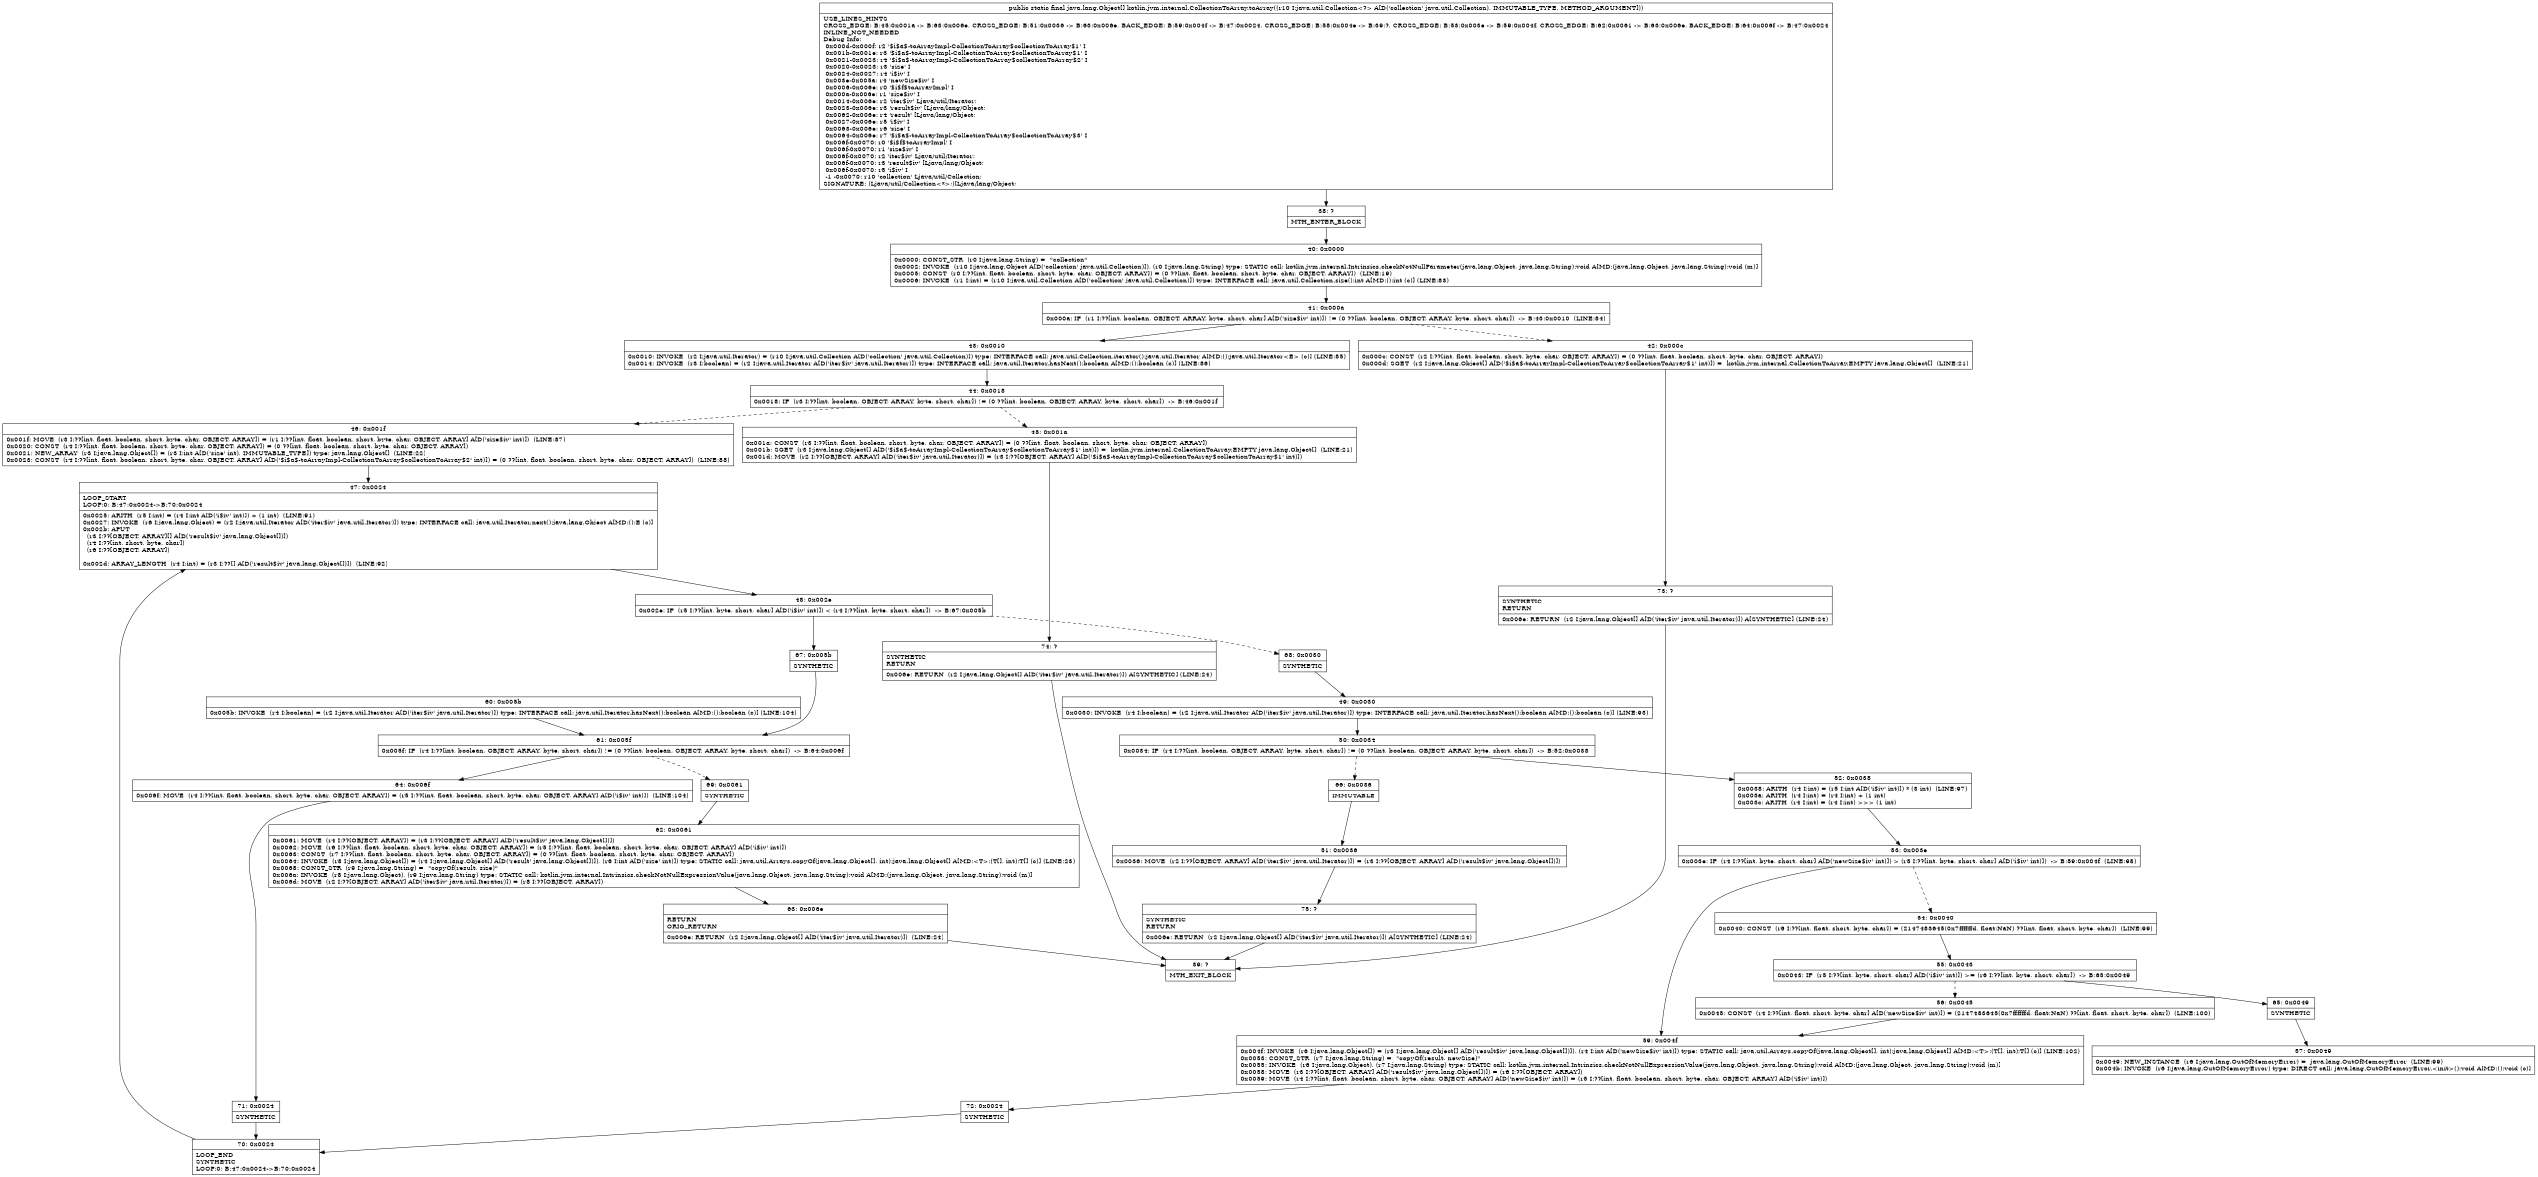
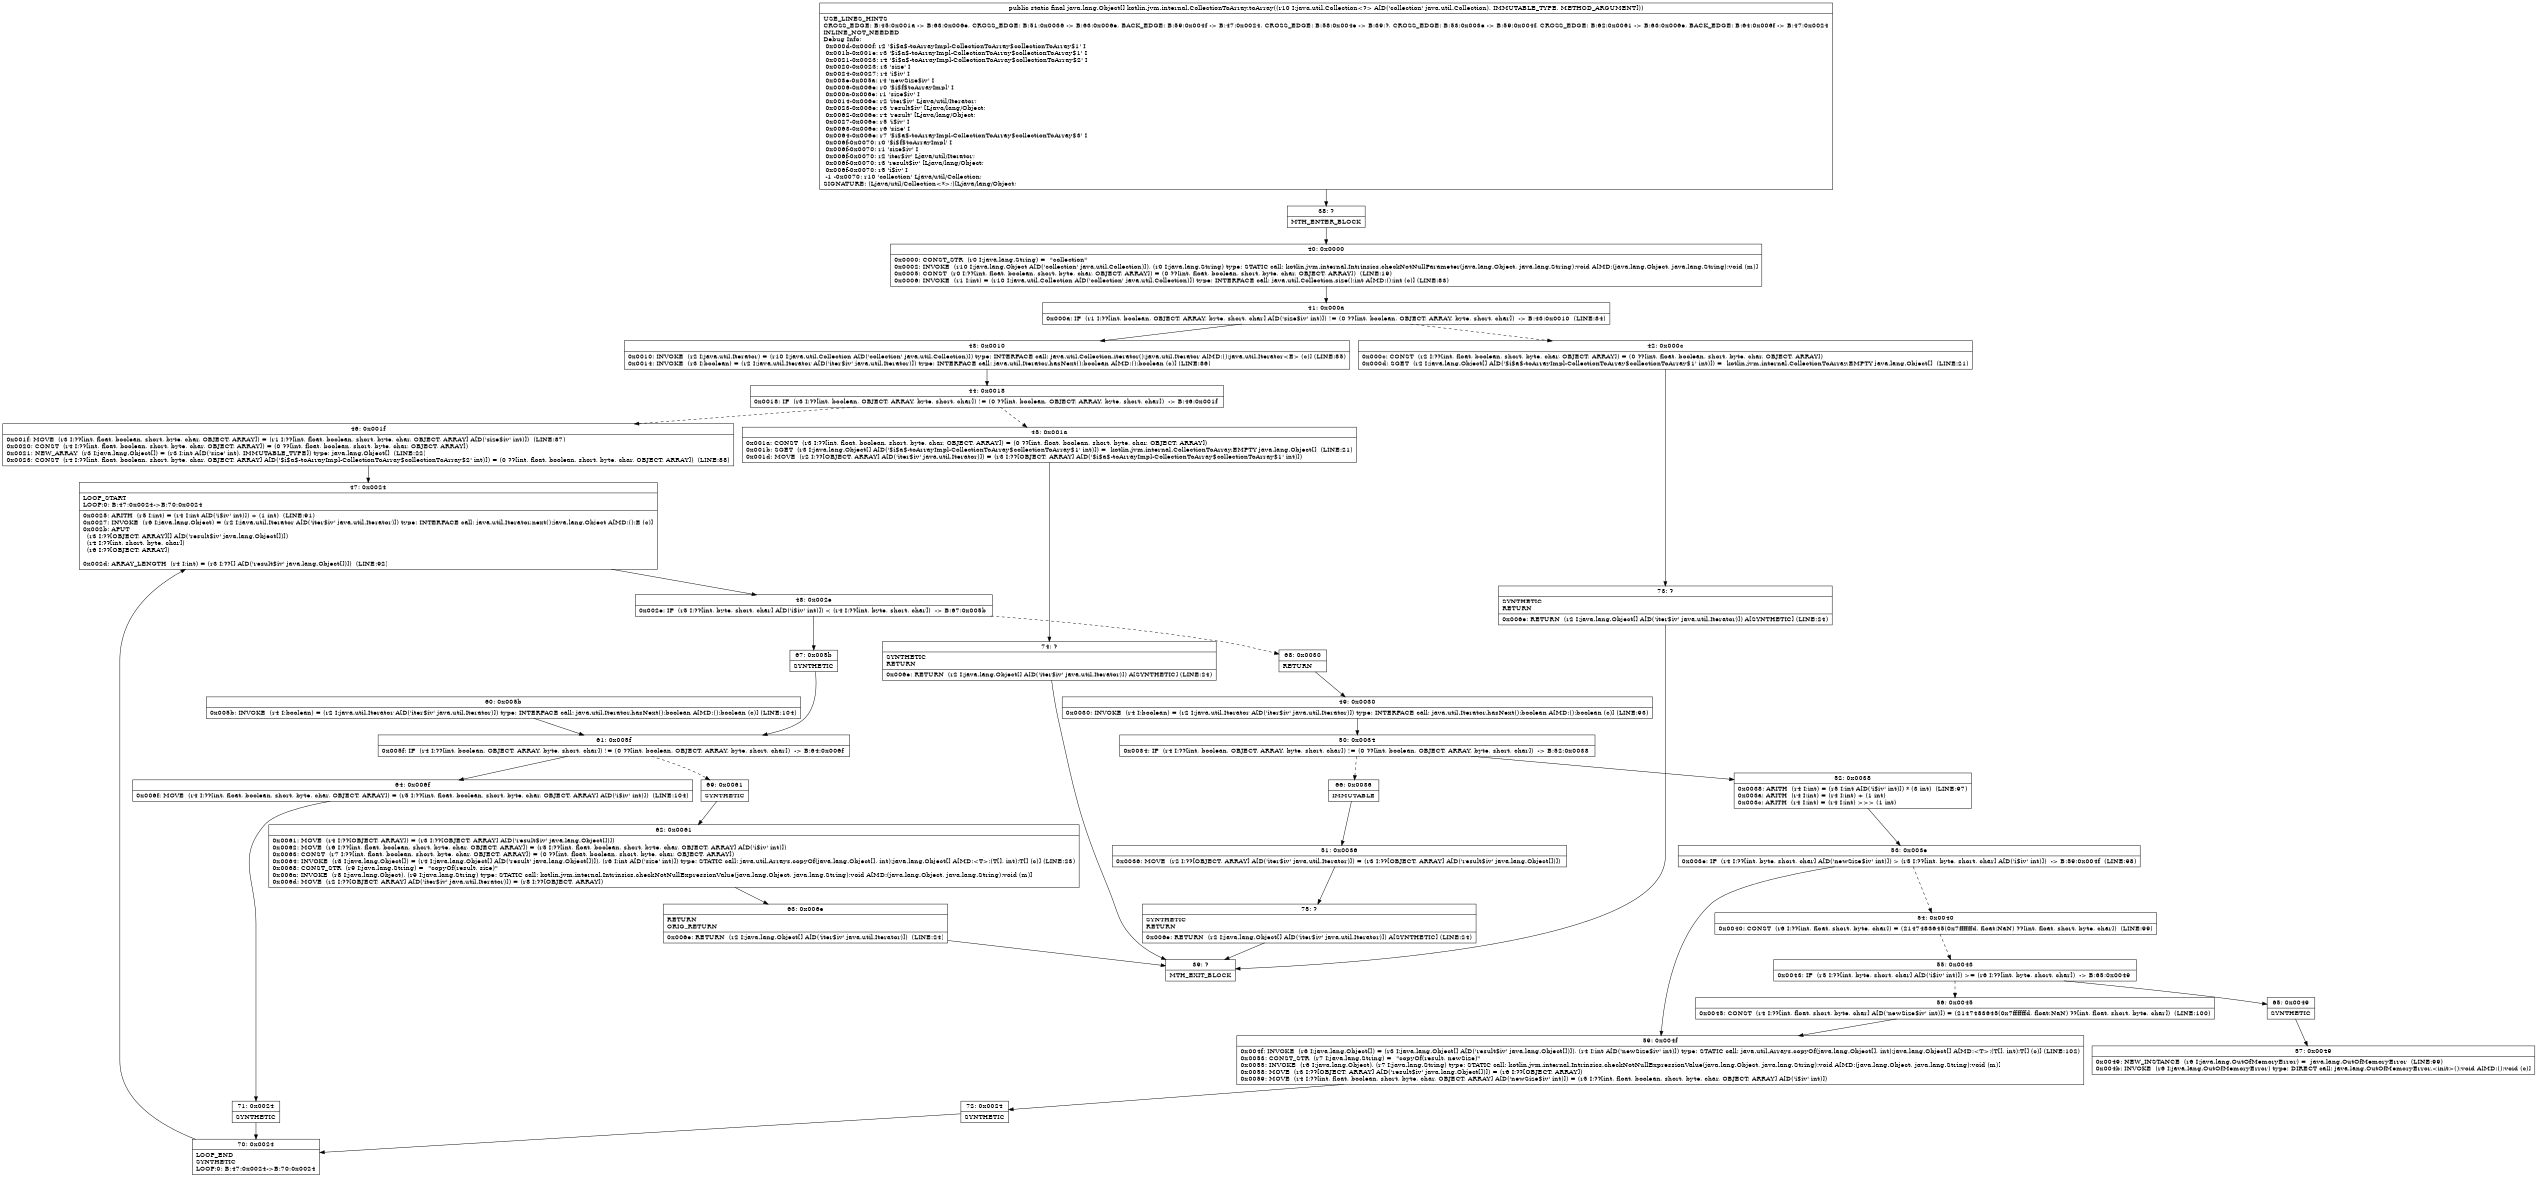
node "68: 0x0030": text "SYNTHETIC" -> "RETURN"
edge "54: 0x0040" -> "55: 0x0043": style solid -> dashed
